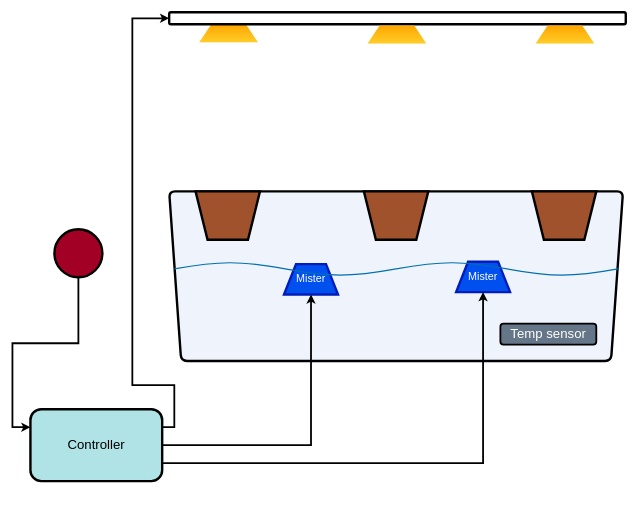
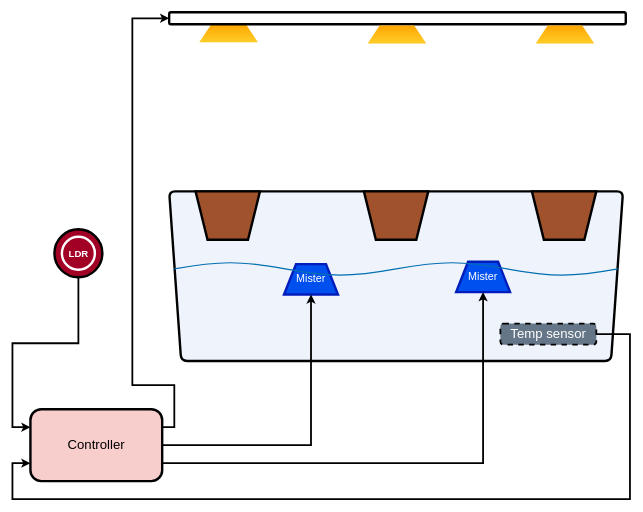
node "LDR": added
node "Temp sensor": style solid -> dashed
node "Controller": fillcolor #b0e3e6 -> #f8cecc
edge "Temp sensor" -> "Controller": added
